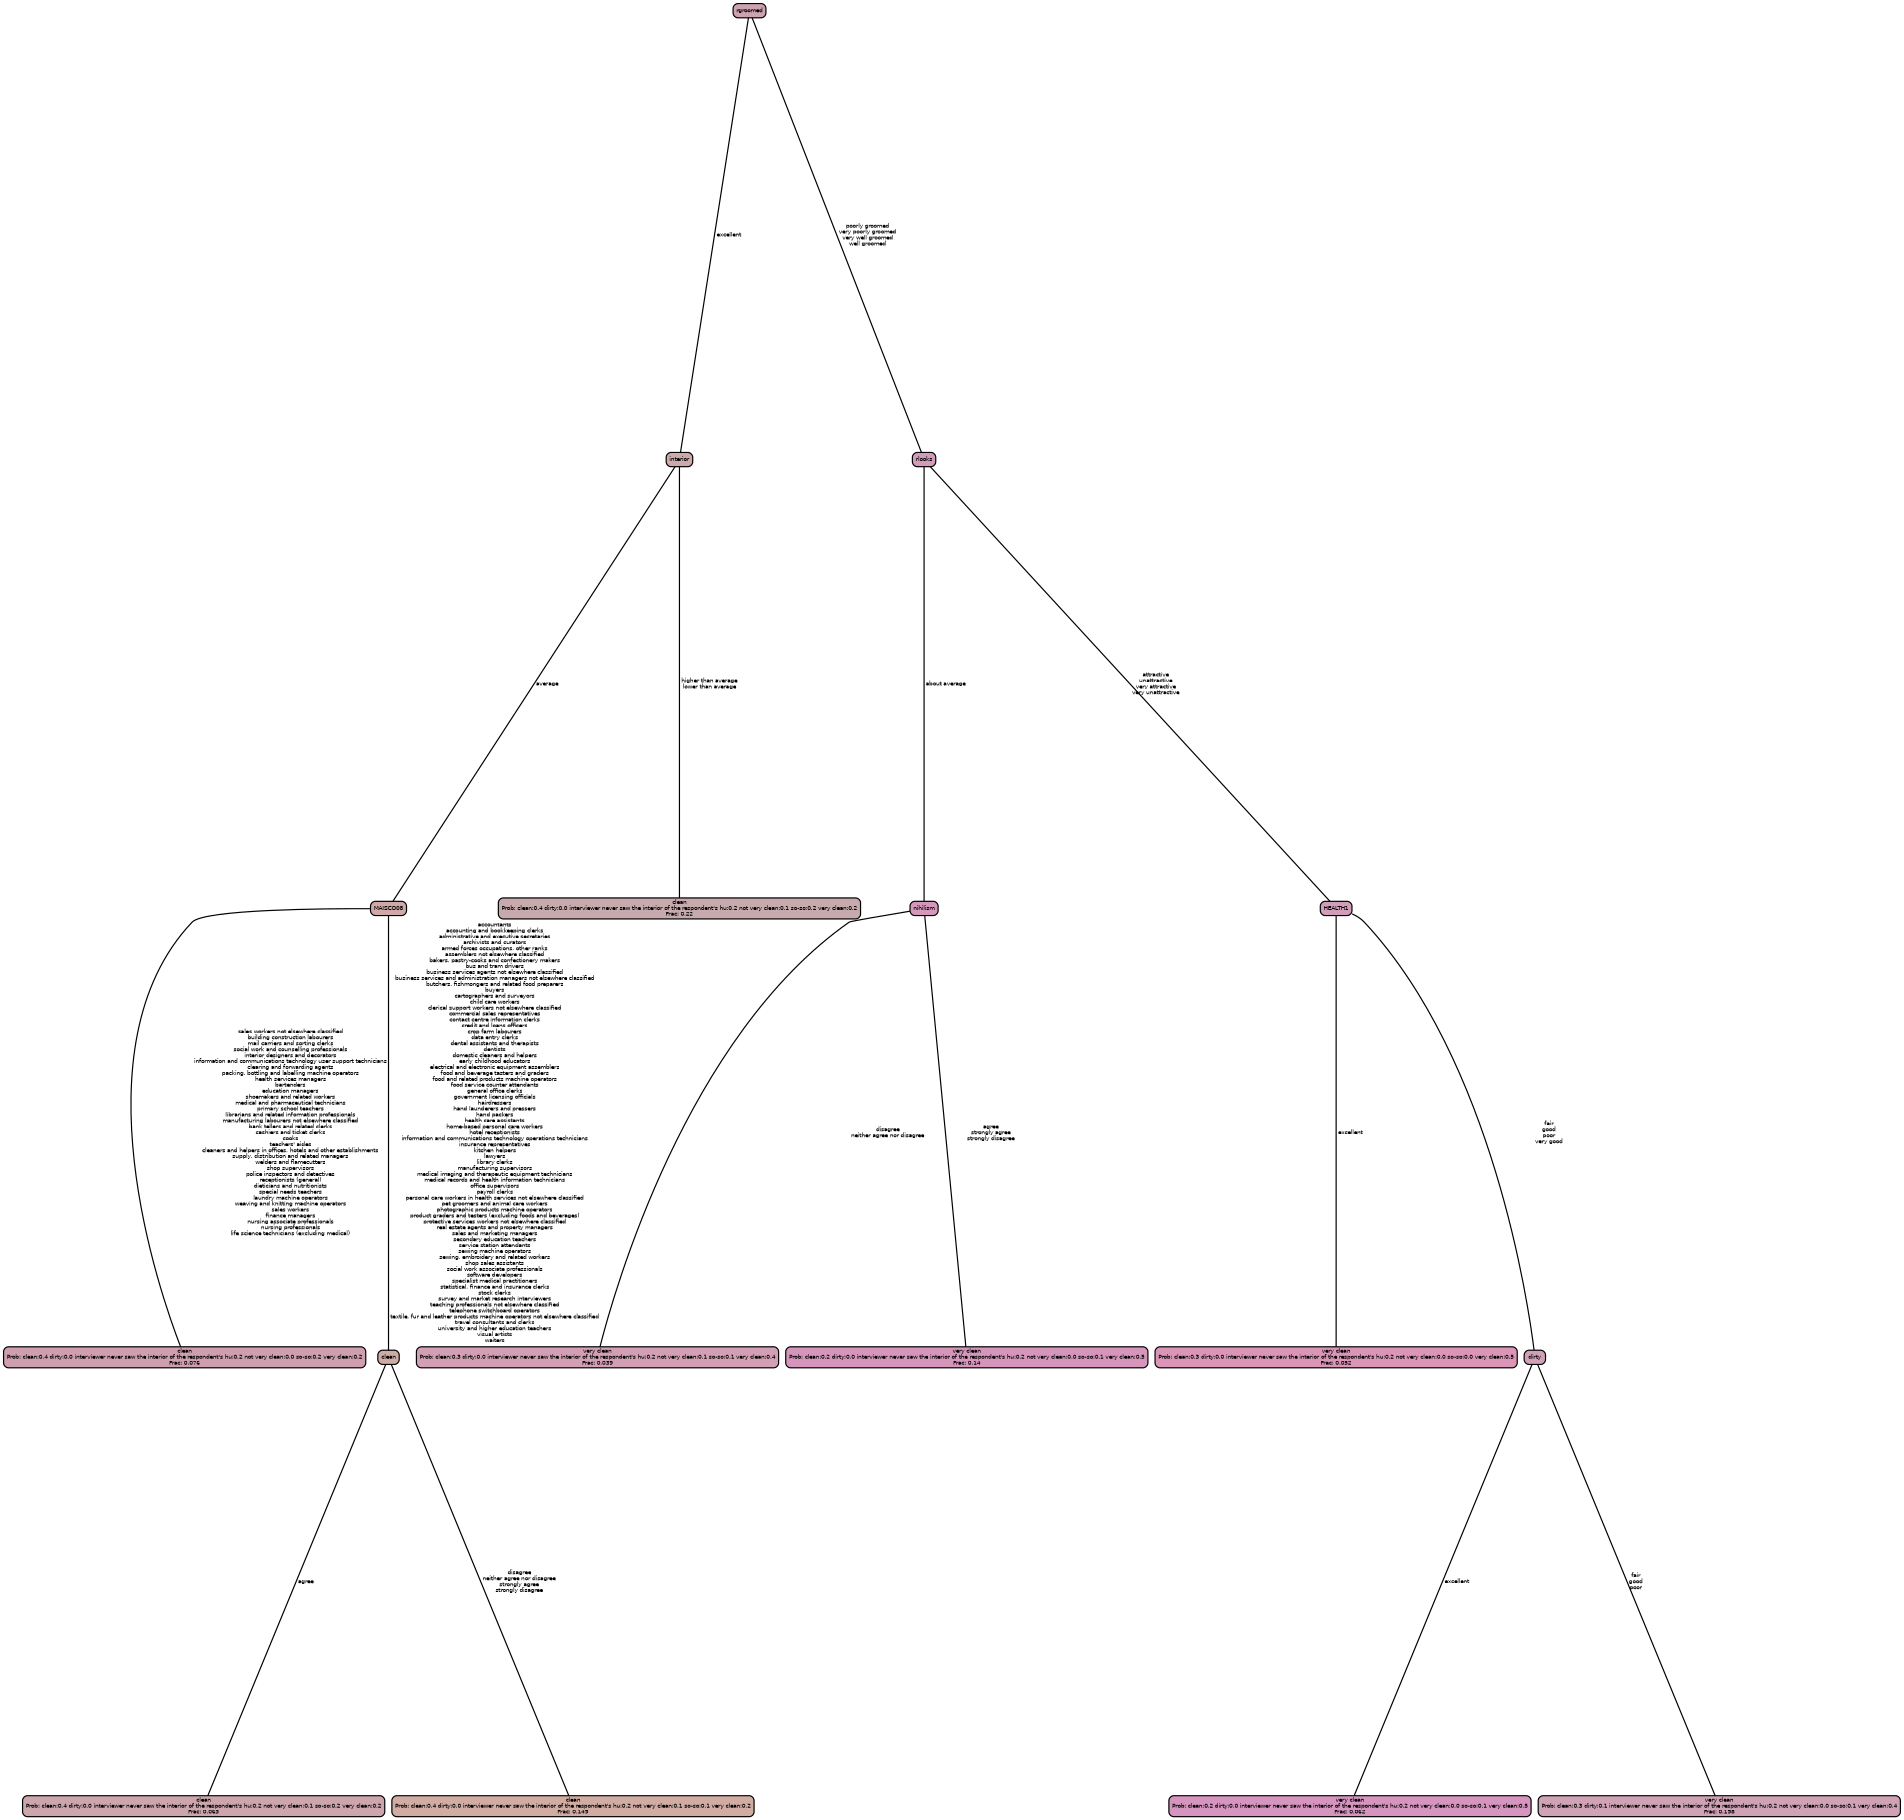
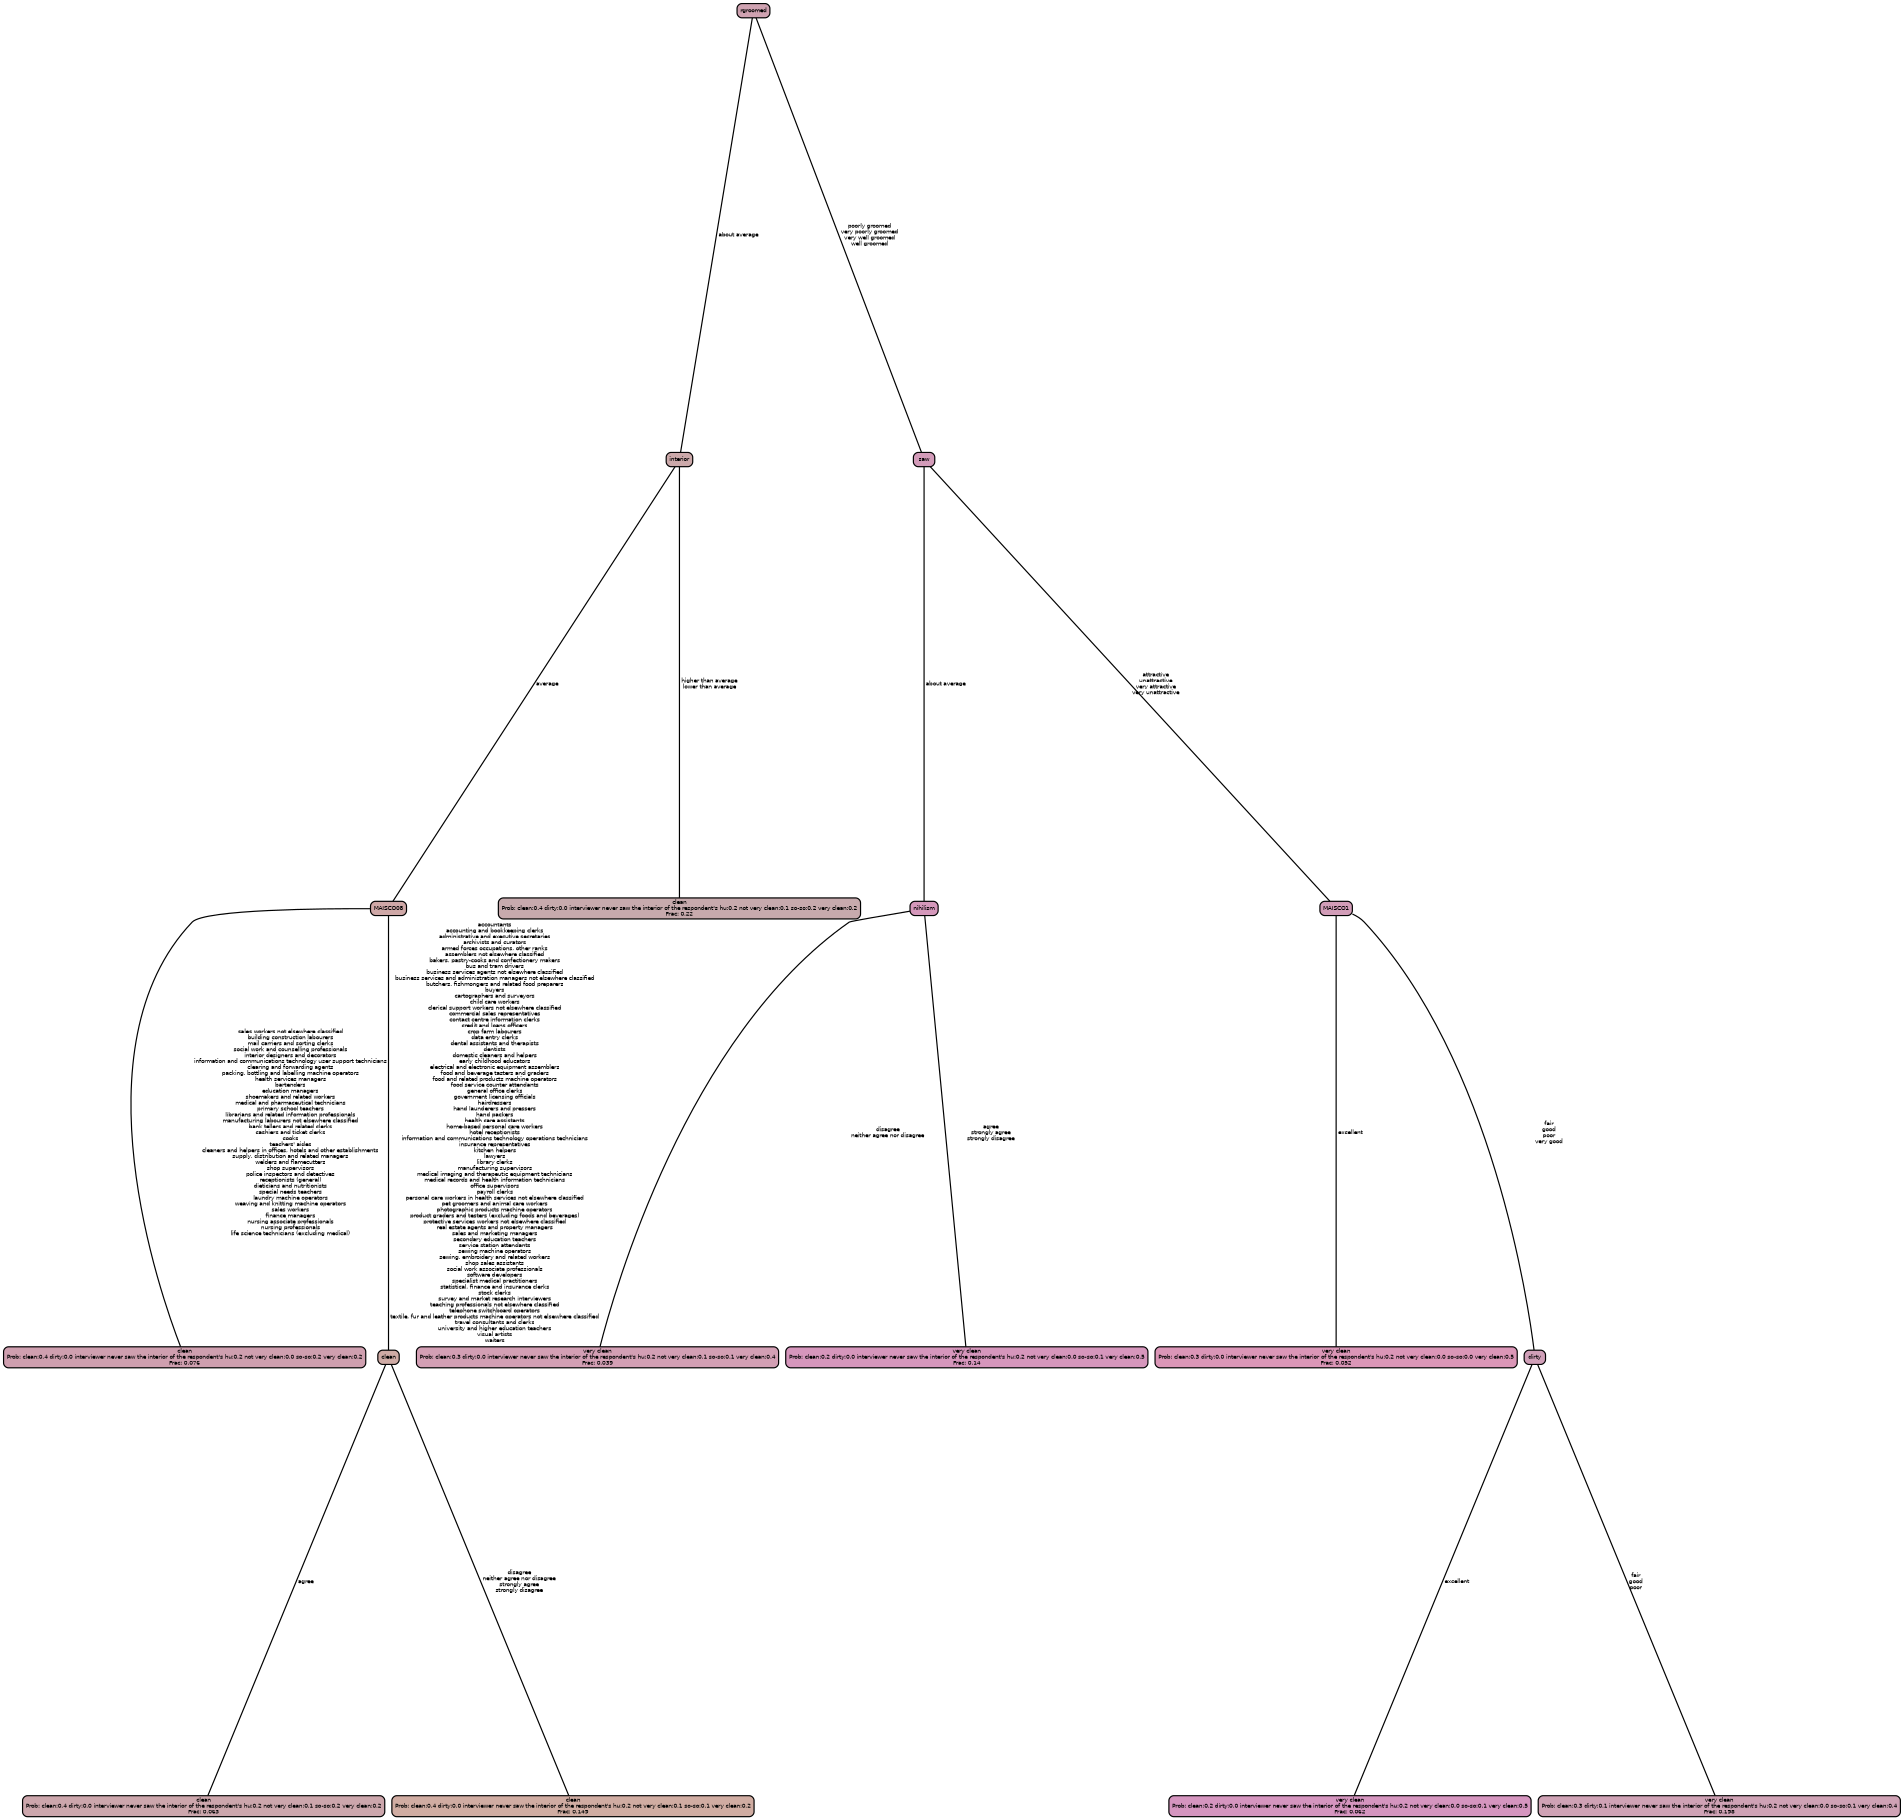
edge "rgroomed" -- "interior": label " excellent" -> " about average"
node "rlooks": label "rlooks" -> "saw"
node "HEALTH1": label "HEALTH1" -> "MAISCO1"
